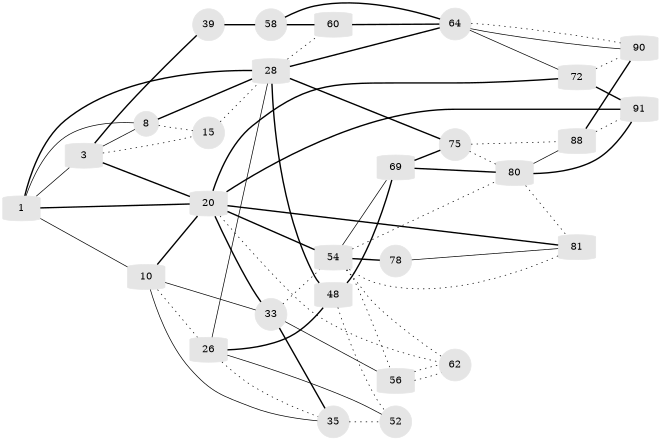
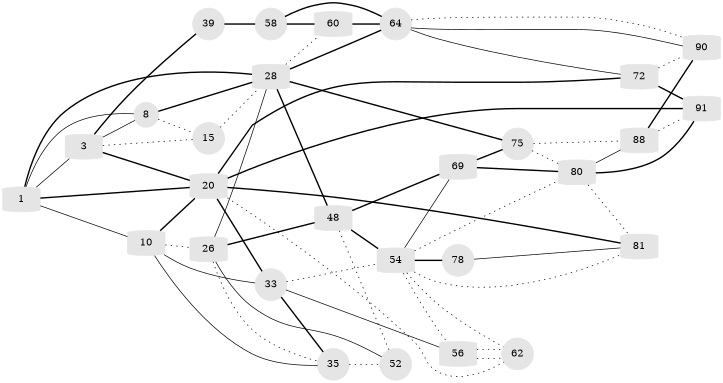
edge "20" -- "54": now "48" -- "54"
